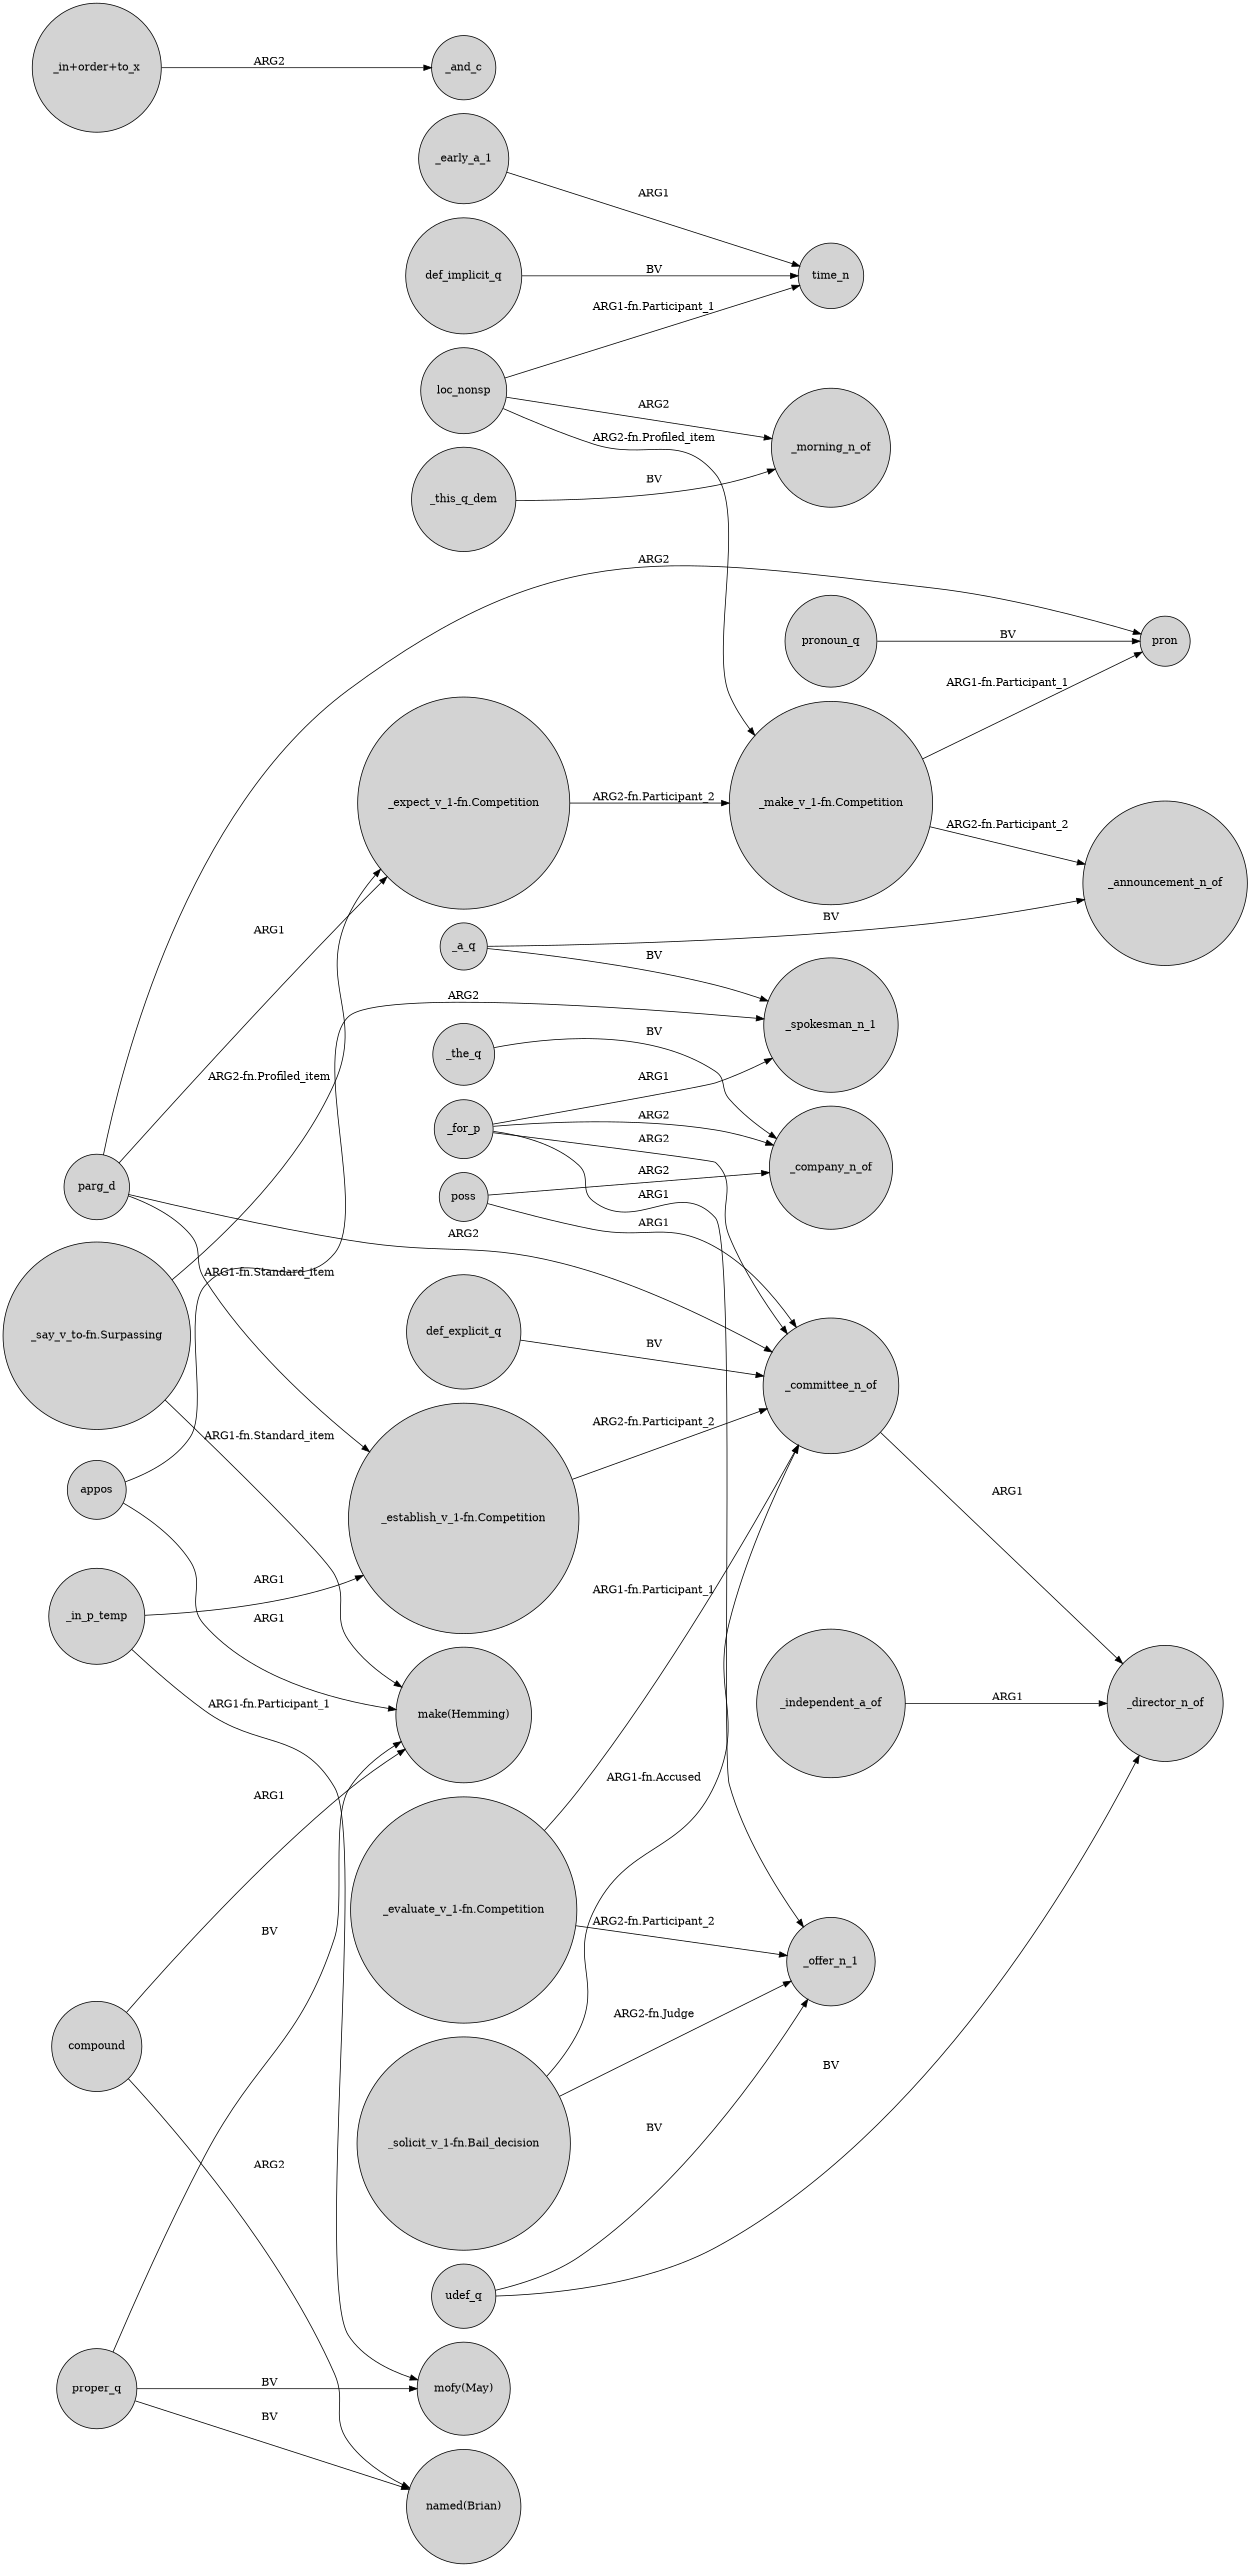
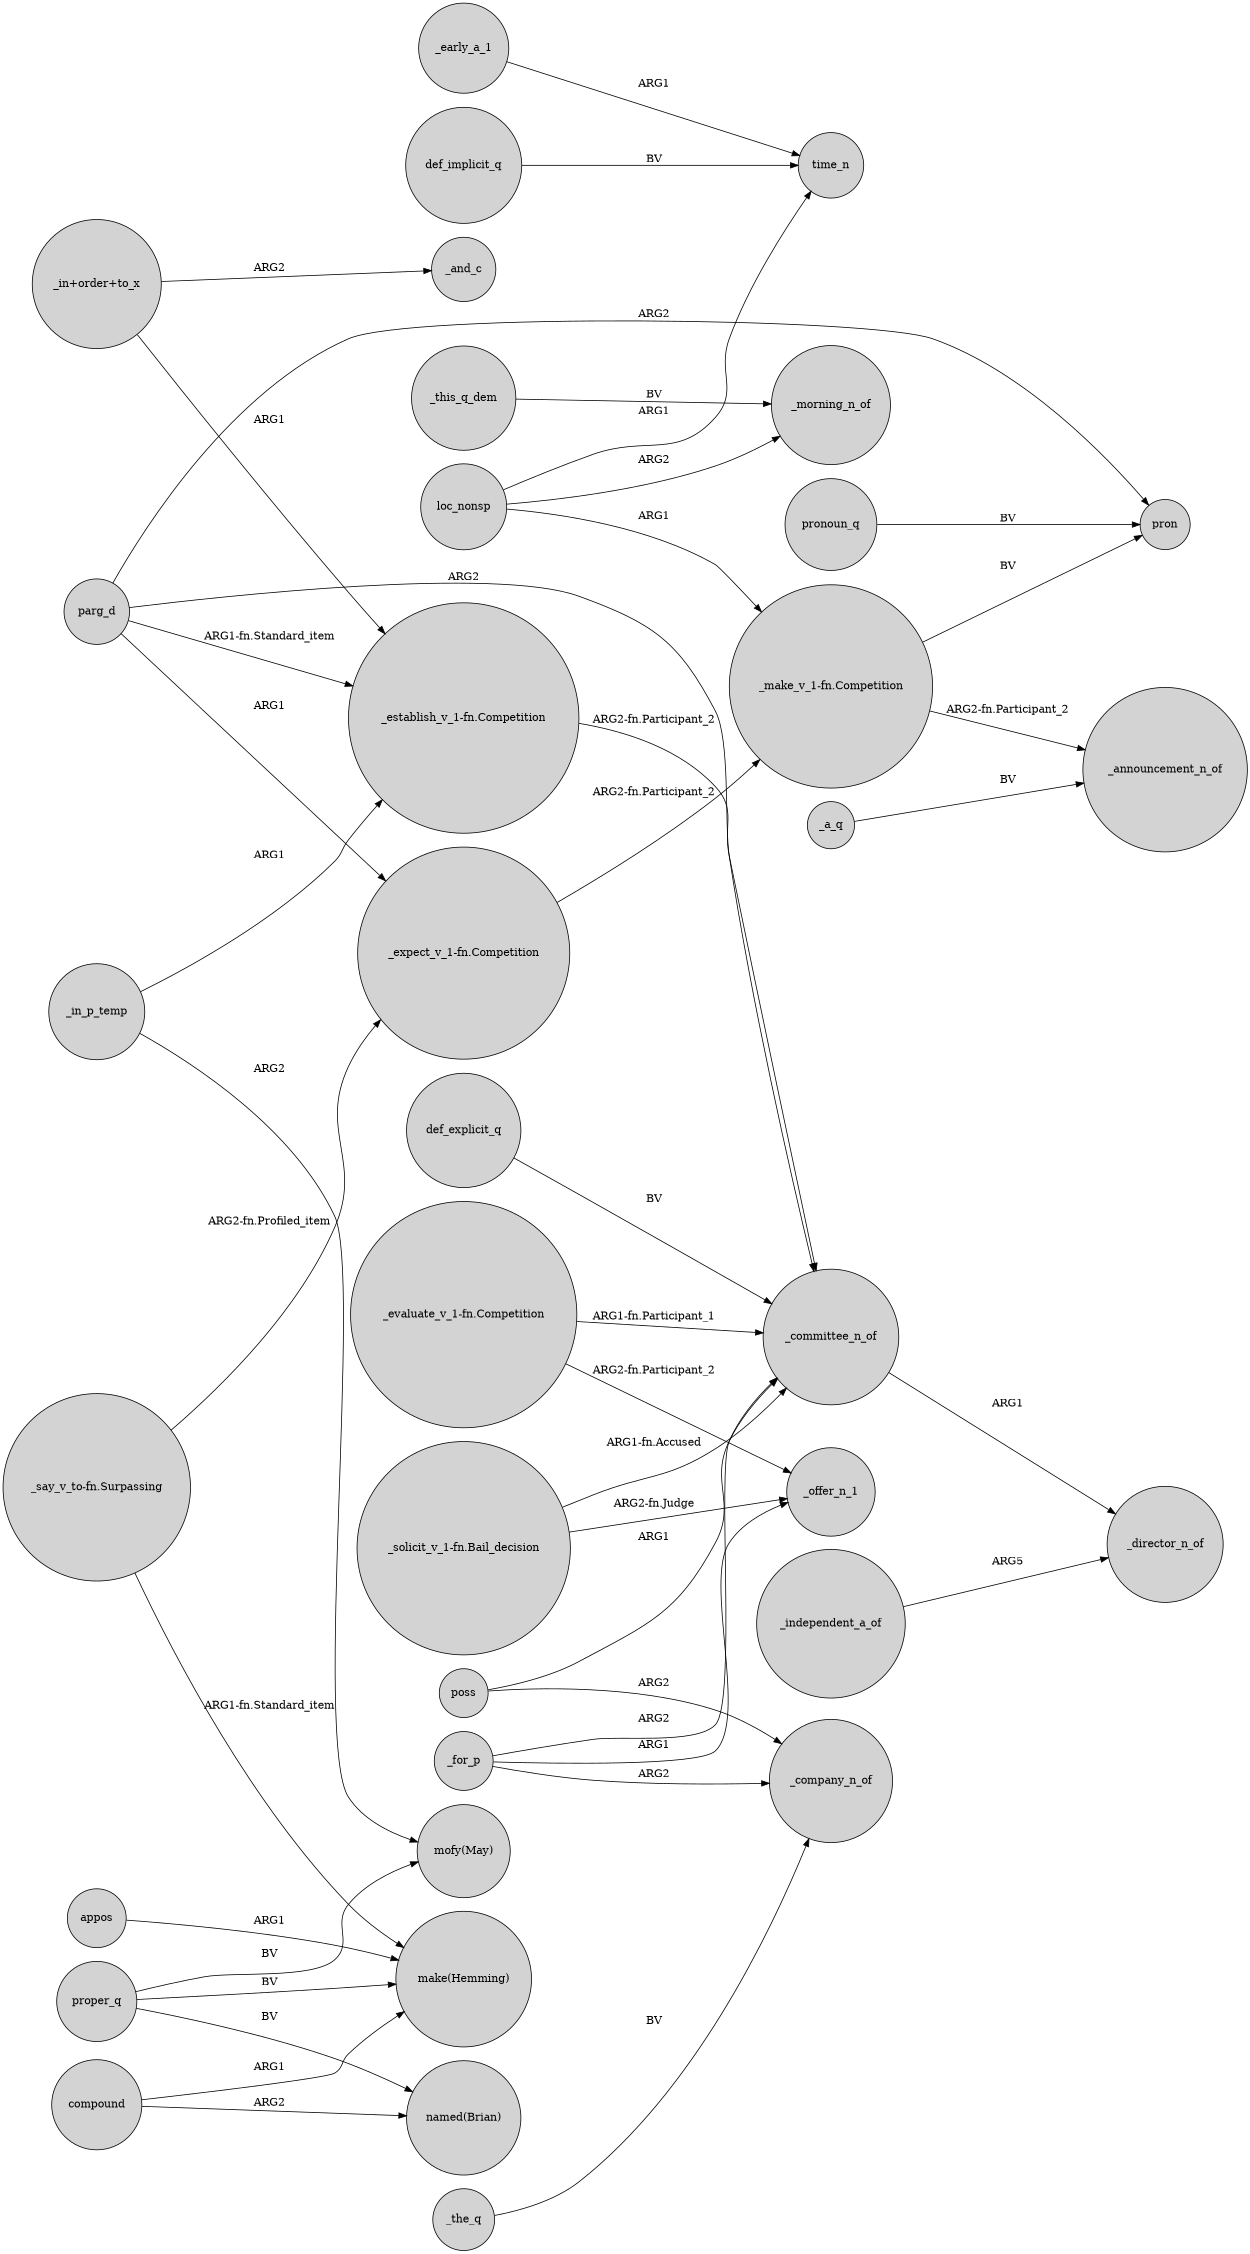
edge "loc_nonsp" -> "time_n": label "ARG1-fn.Participant_1" -> "ARG1"
edge "loc_nonsp" -> "_make_v_1-fn.Competition": label "ARG2-fn.Profiled_item" -> "ARG1"
edge "_in+order+to_x" -> "_establish_v_1-fn.Competition": added, label "ARG1"
edge "_make_v_1-fn.Competition" -> "pron": label "ARG1-fn.Participant_1" -> "BV"
node "_spokesman_n_1": removed
edge "_independent_a_of" -> "_director_n_of": label "ARG1" -> "ARG5"
edge "_in_p_temp" -> "mofy(May)": label "ARG1-fn.Participant_1" -> "ARG2"
node "udef_q": removed
